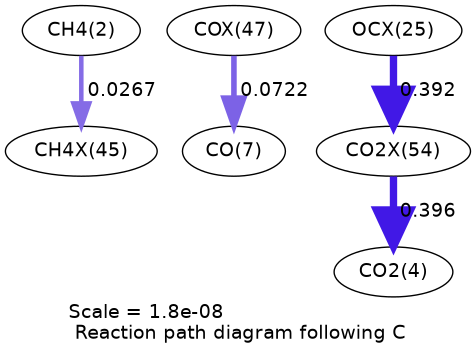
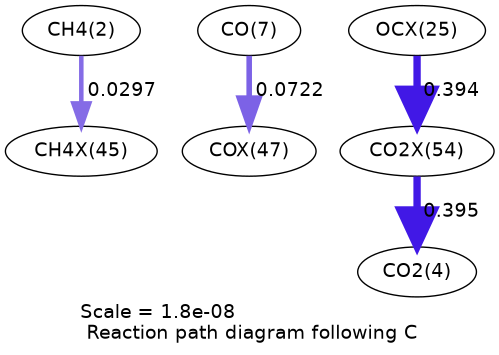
edge "COX(47)" -> "CO(7)": reversed
edge "CH4(2)" -> "CH4X(45)": label " 0.0267" -> " 0.0297"
edge "OCX(25)" -> "CO2X(54)": label " 0.392" -> " 0.394"
edge "CO2X(54)" -> "CO2(4)": label " 0.396" -> " 0.395"
